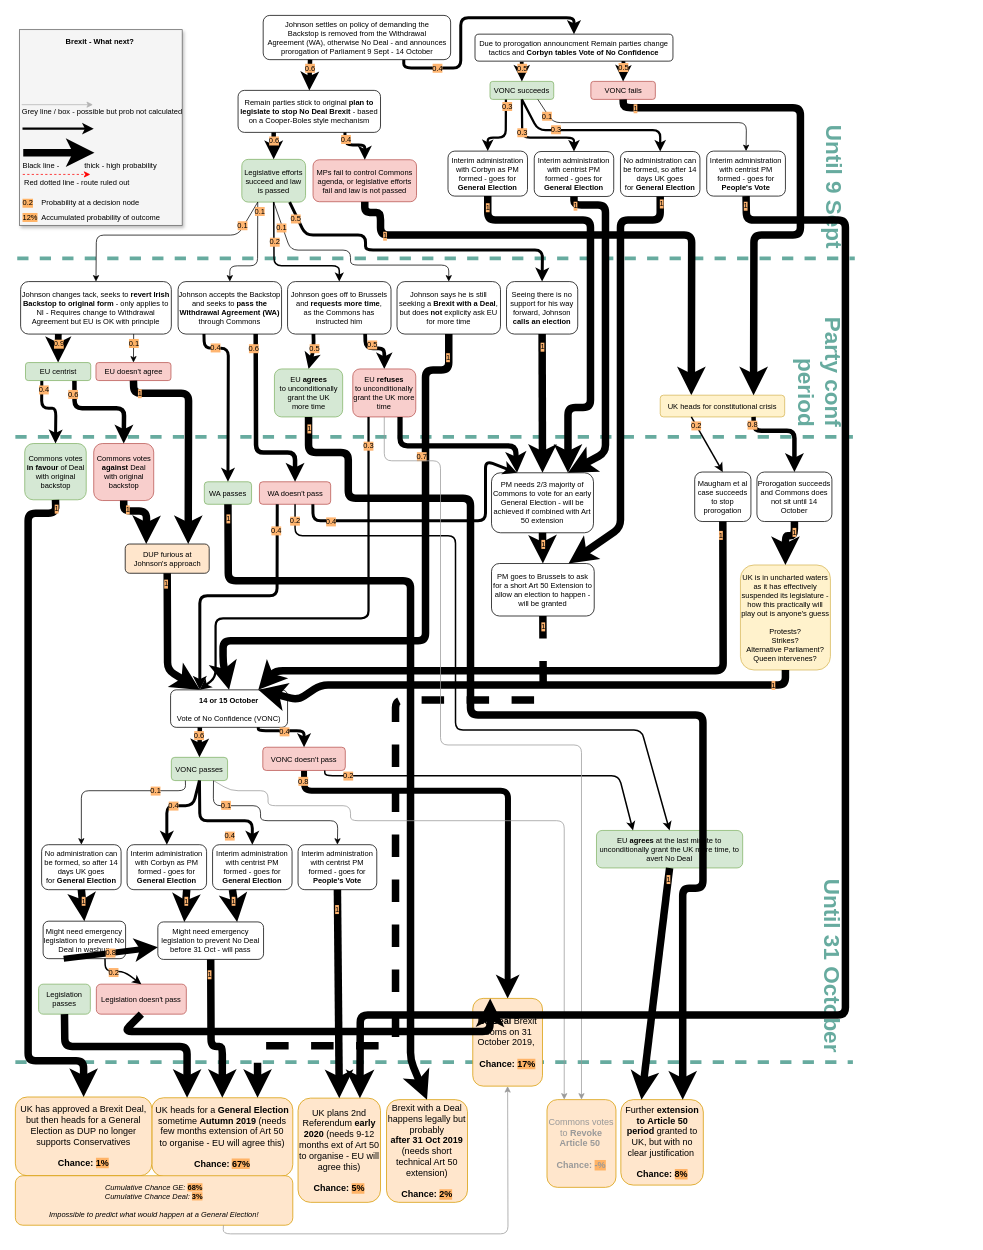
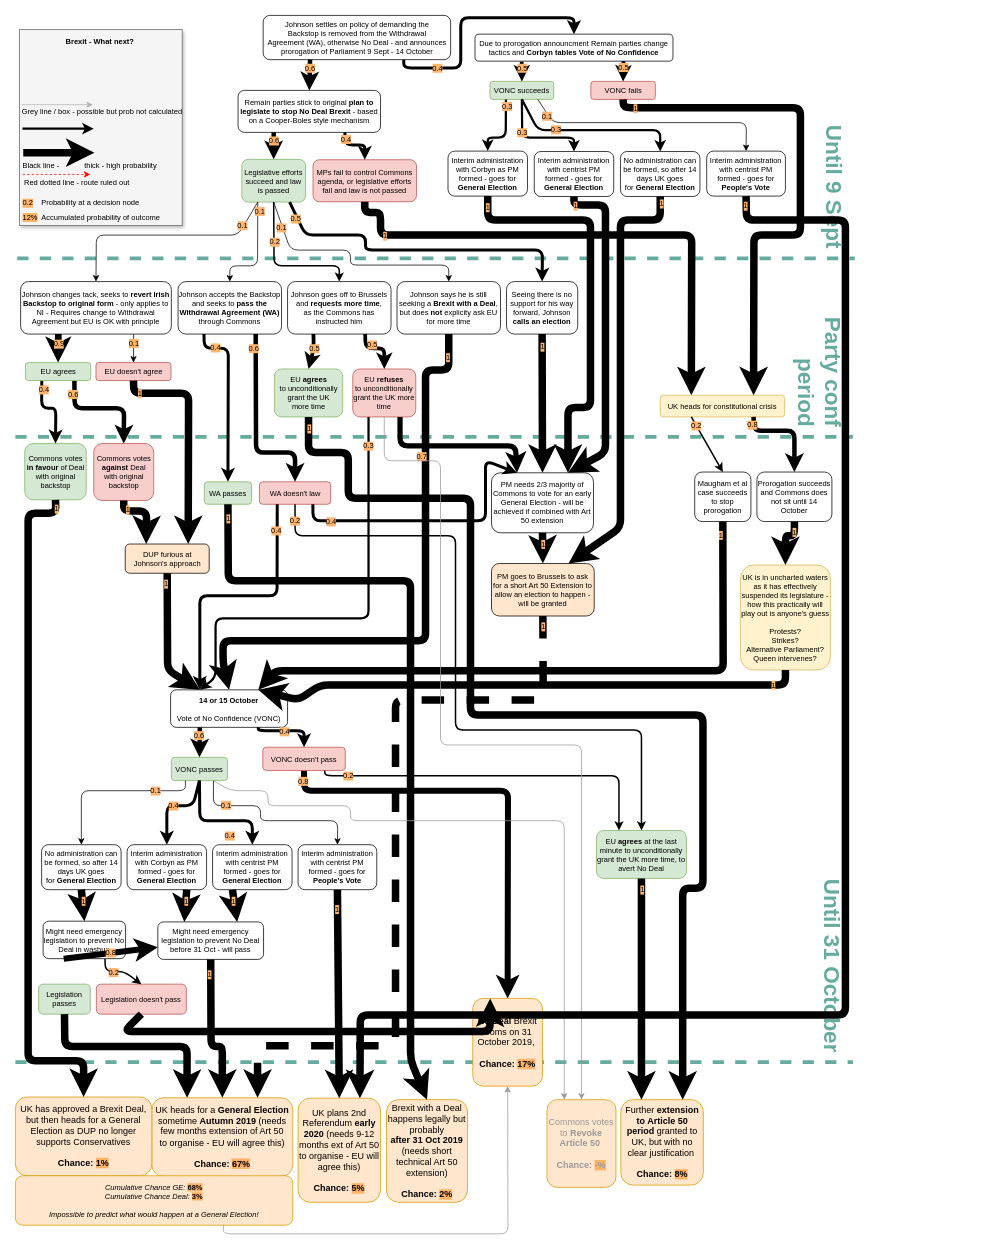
node "EU centrist": label "EU centrist" -> "EU agrees"
node "WA doesn't pass": label "WA doesn't pass" -> "WA doesn't law"
node "PM goes to Brussels to ask for a short Art 50 Extension to allow an election to happen - will be granted": fillcolor #ffffff -> #ffe6cc
node "EU agrees at the last minute to unconditionally grant the UK more time, to avert No Deal": size 146x38 -> 90x48
